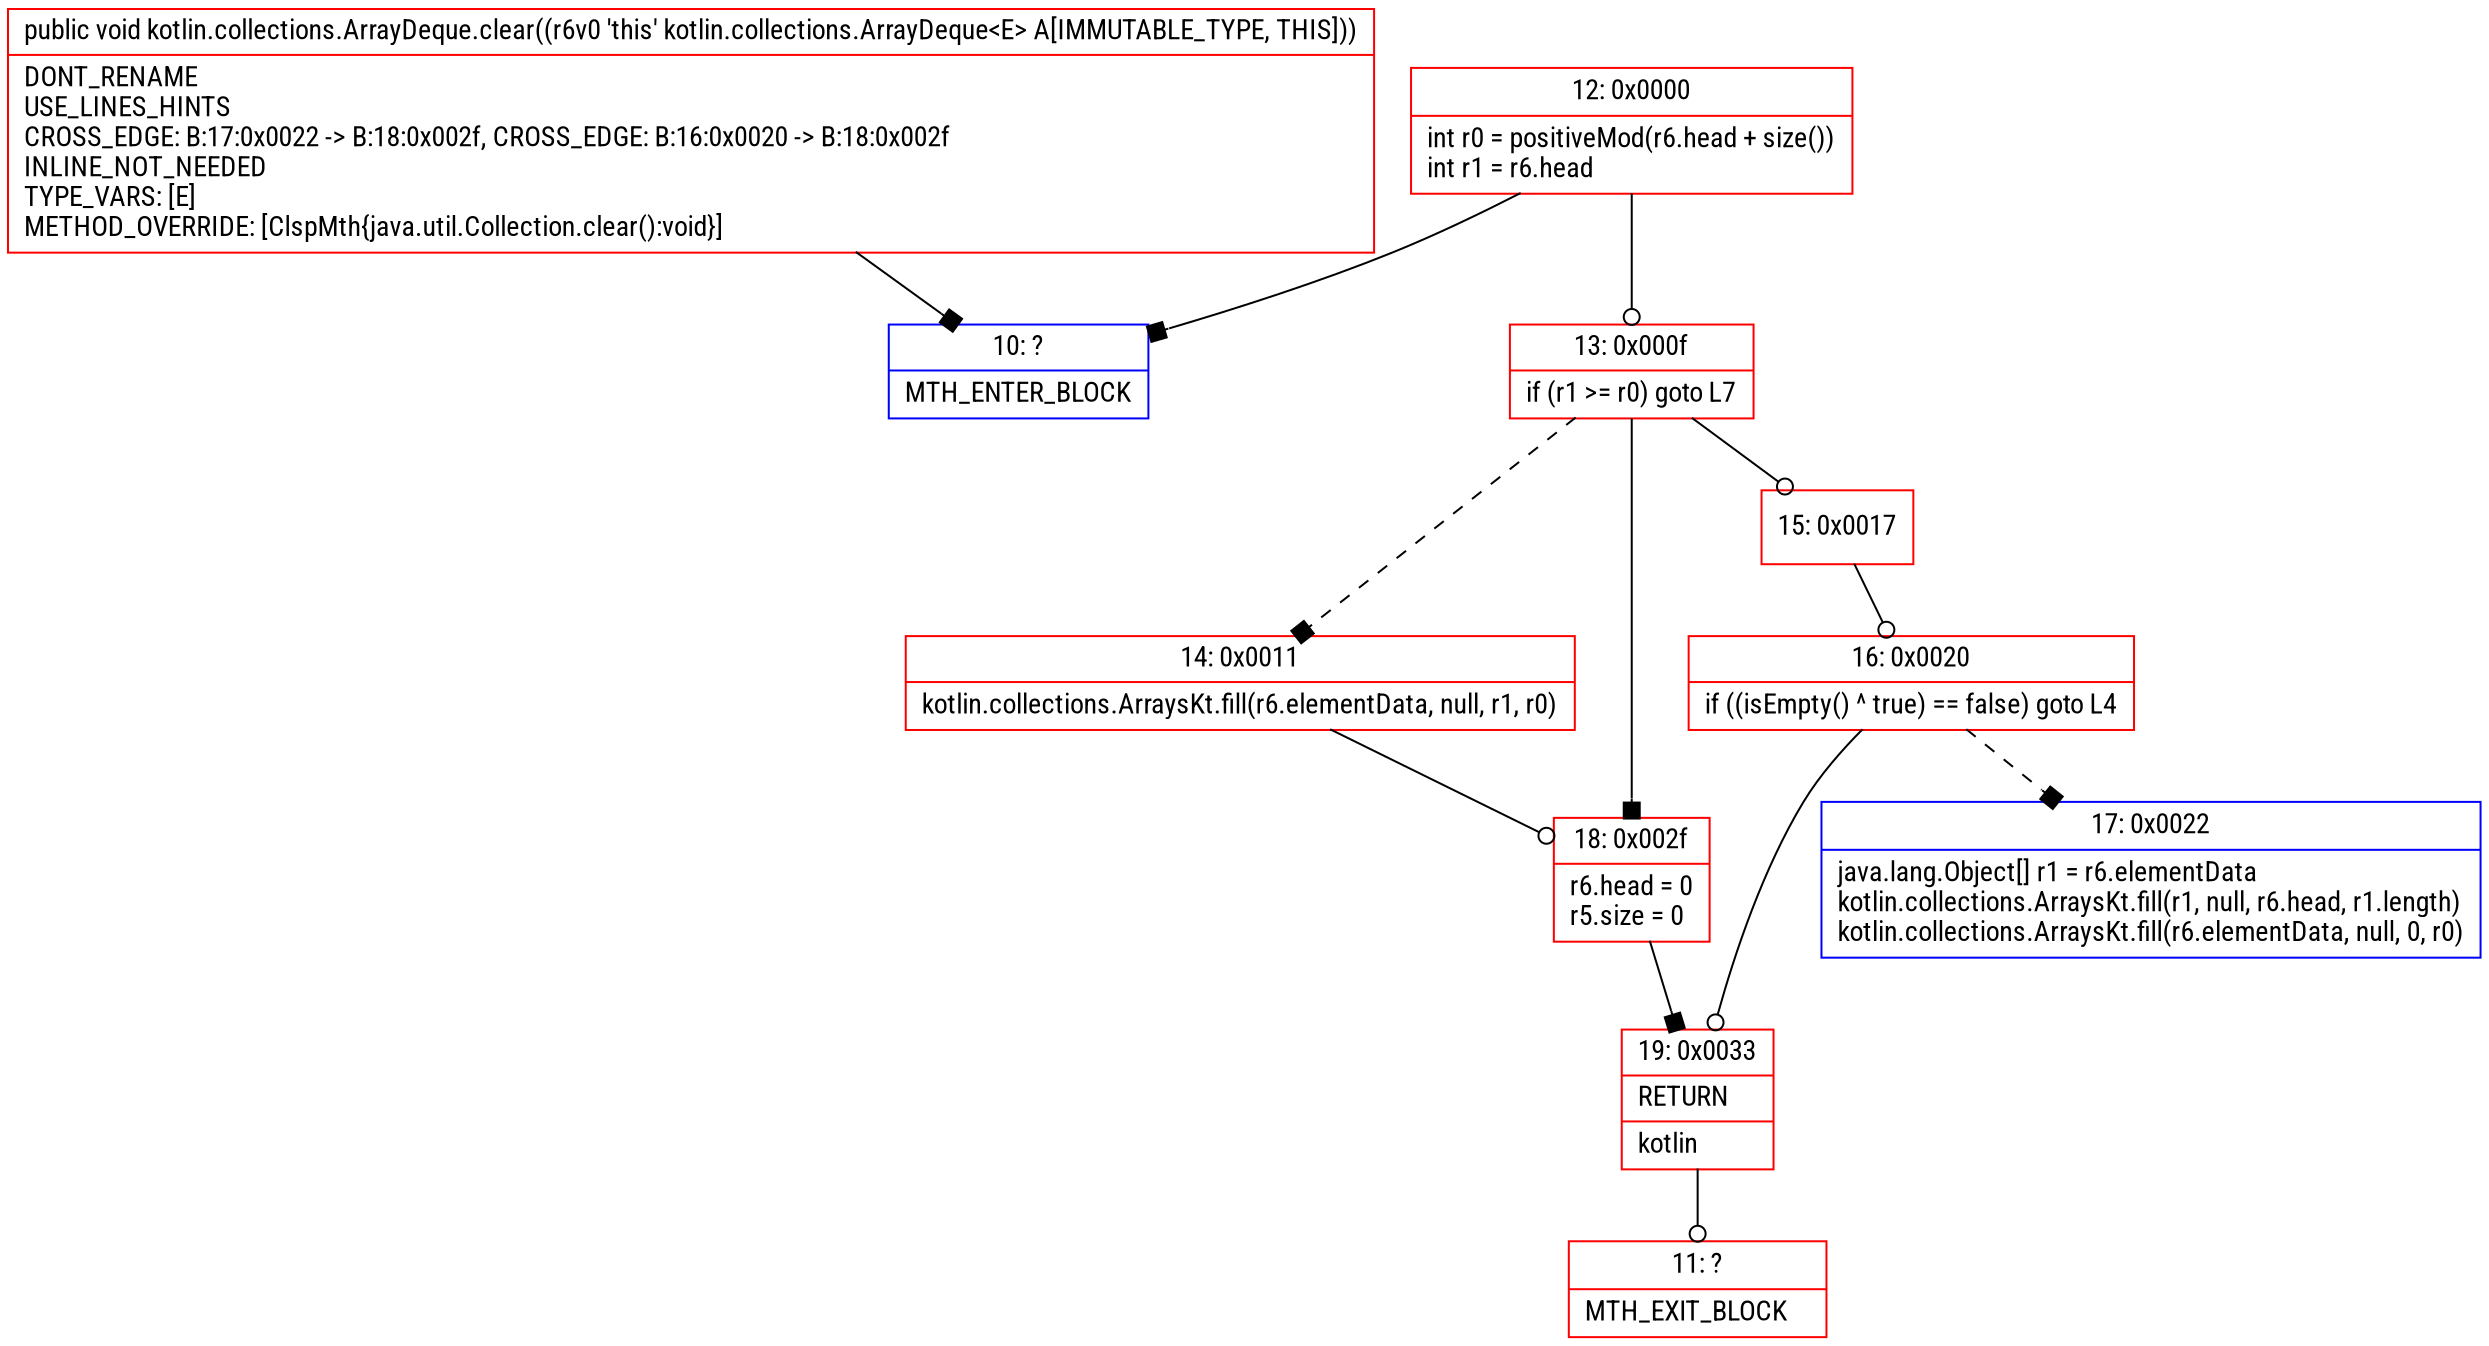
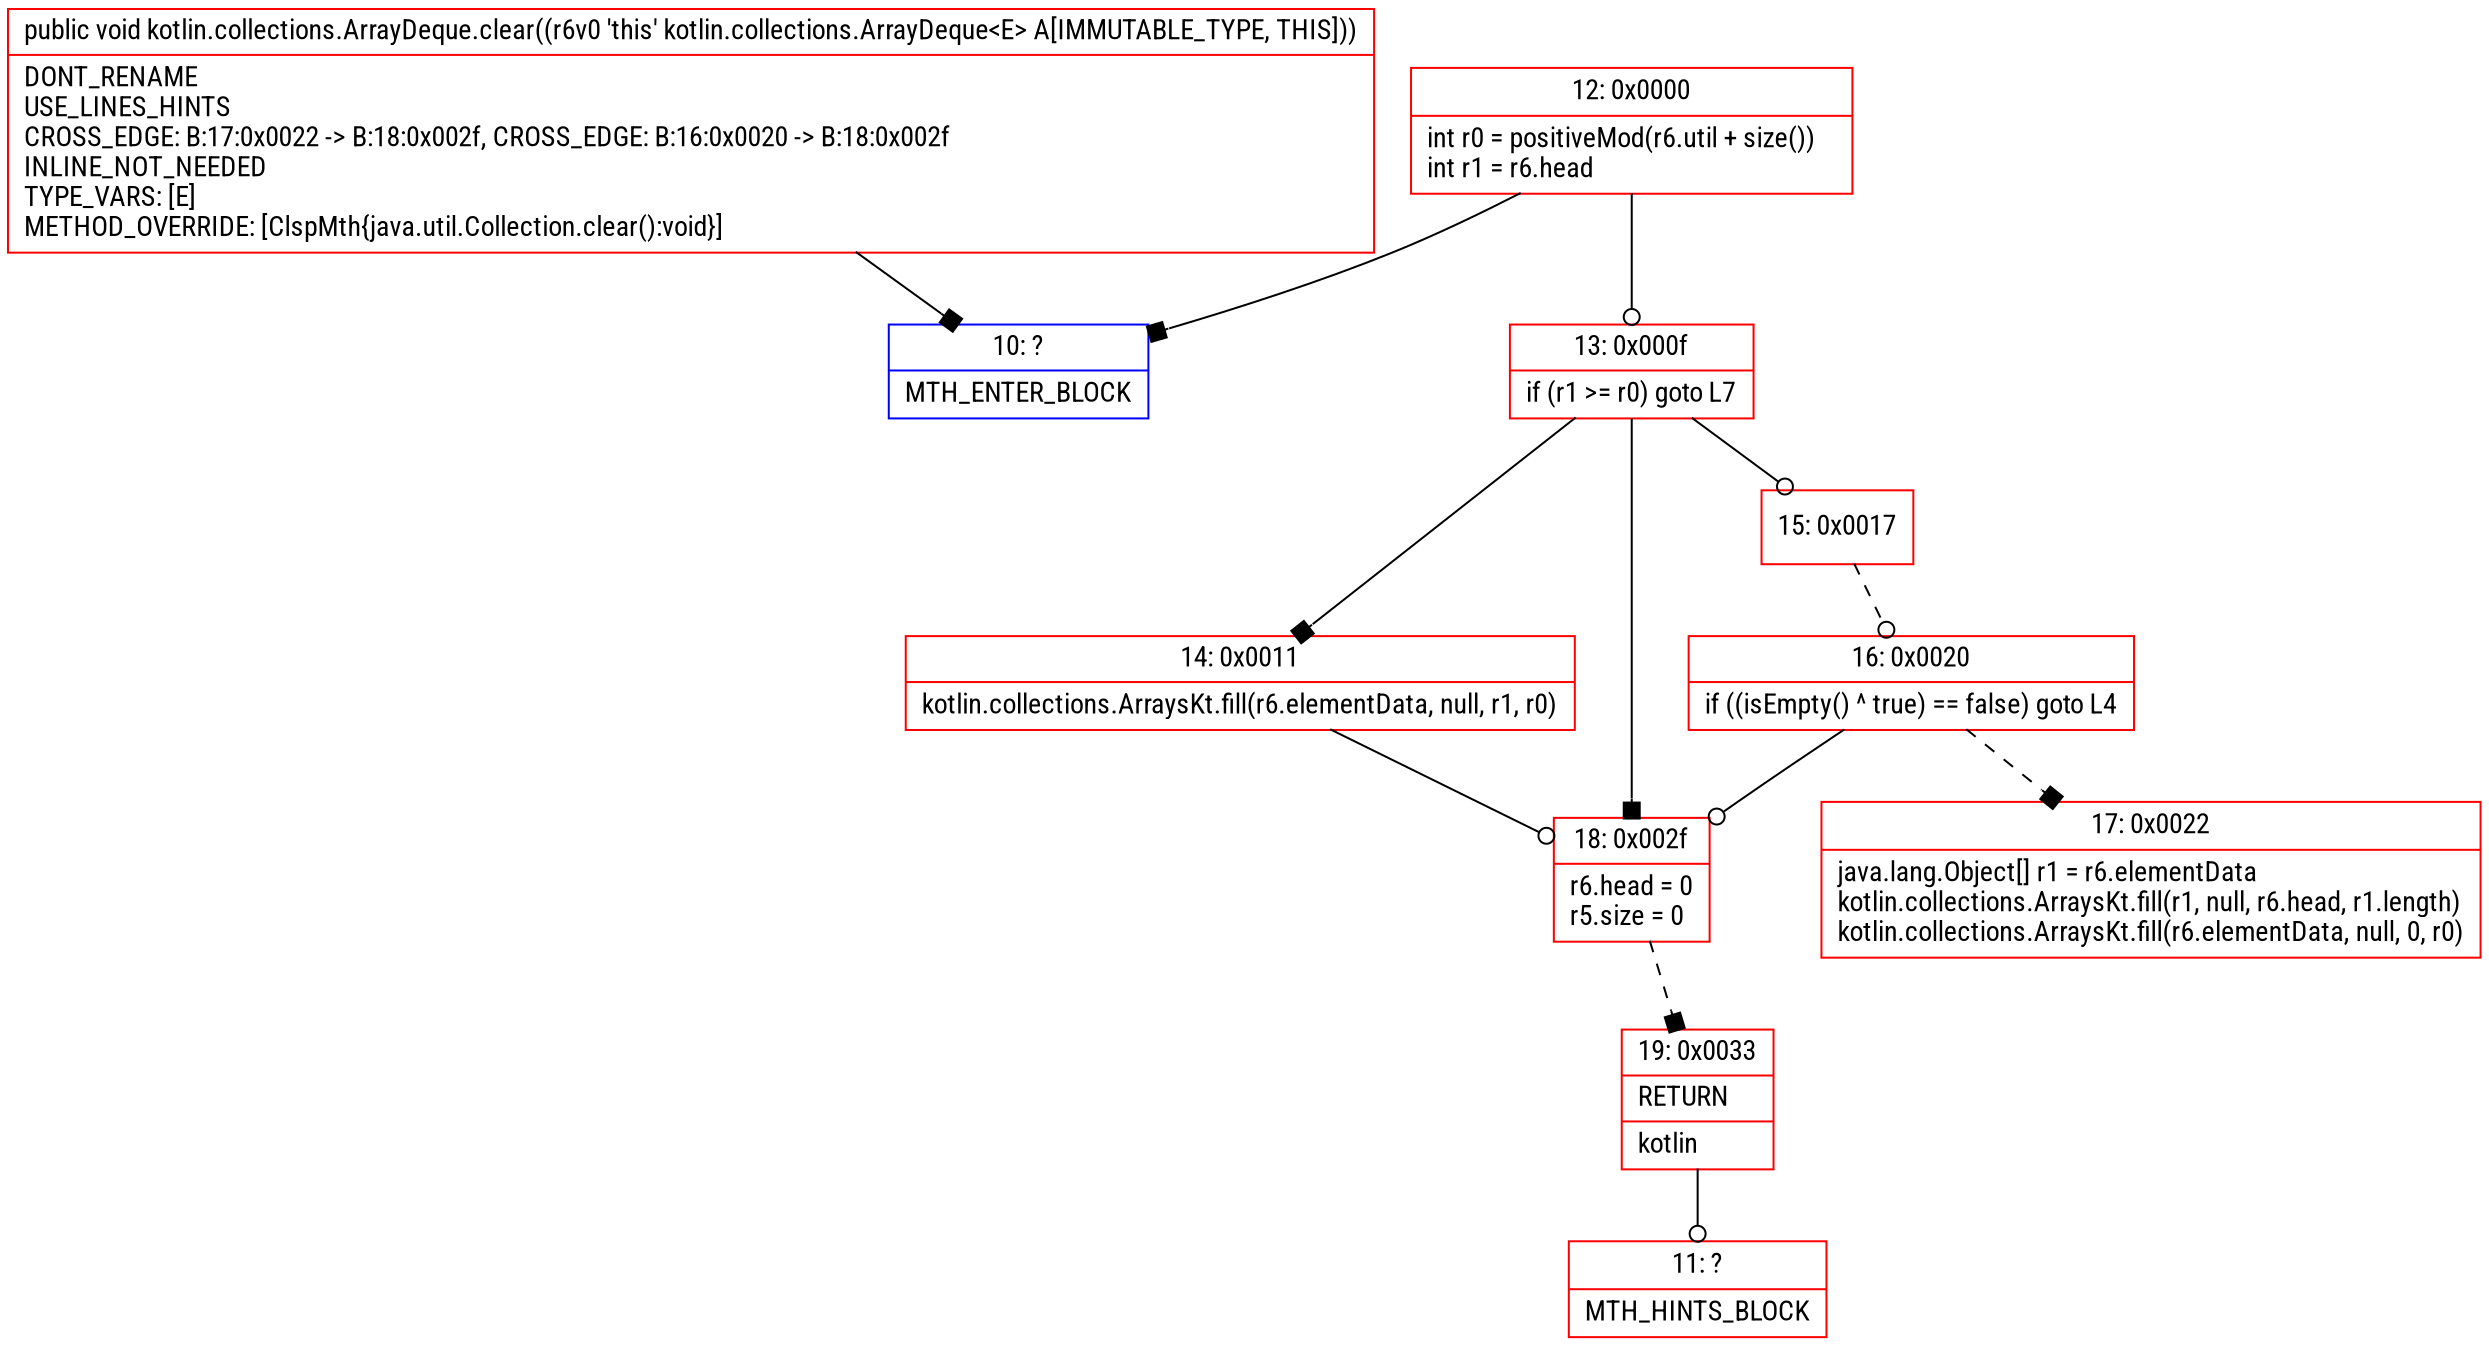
node "12: 0x0000": text "int r0 = positiveMod(r6.head + size())" -> "int r0 = positiveMod(r6.util + size())"
edge "13: 0x000f" -> "14: 0x0011": style dashed -> solid
edge "15: 0x0017" -> "16: 0x0020": style solid -> dashed
edge "16: 0x0020" -> "19: 0x0033": now "16: 0x0020" -> "18: 0x002f"
node "17: 0x0022": color blue -> red
edge "18: 0x002f" -> "19: 0x0033": style solid -> dashed
node "11: ?": text "MTH_EXIT_BLOCK" -> "MTH_HINTS_BLOCK"
